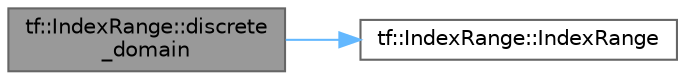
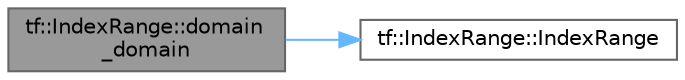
node "tf::IndexRange::discrete _domain": label "tf::IndexRange::discrete _domain" -> "tf::IndexRange::domain _domain"
